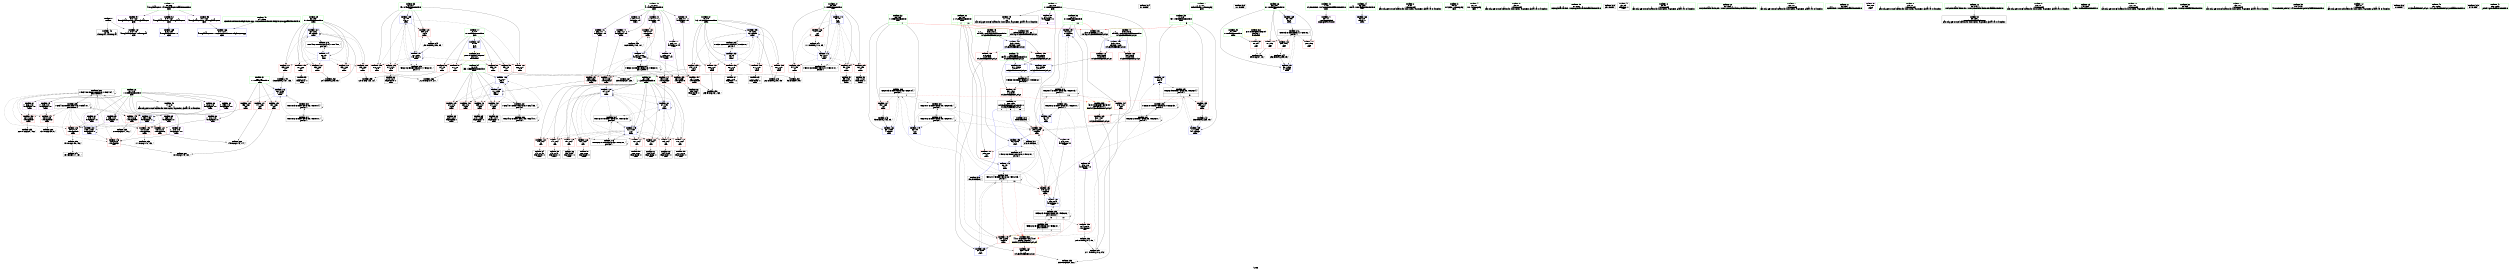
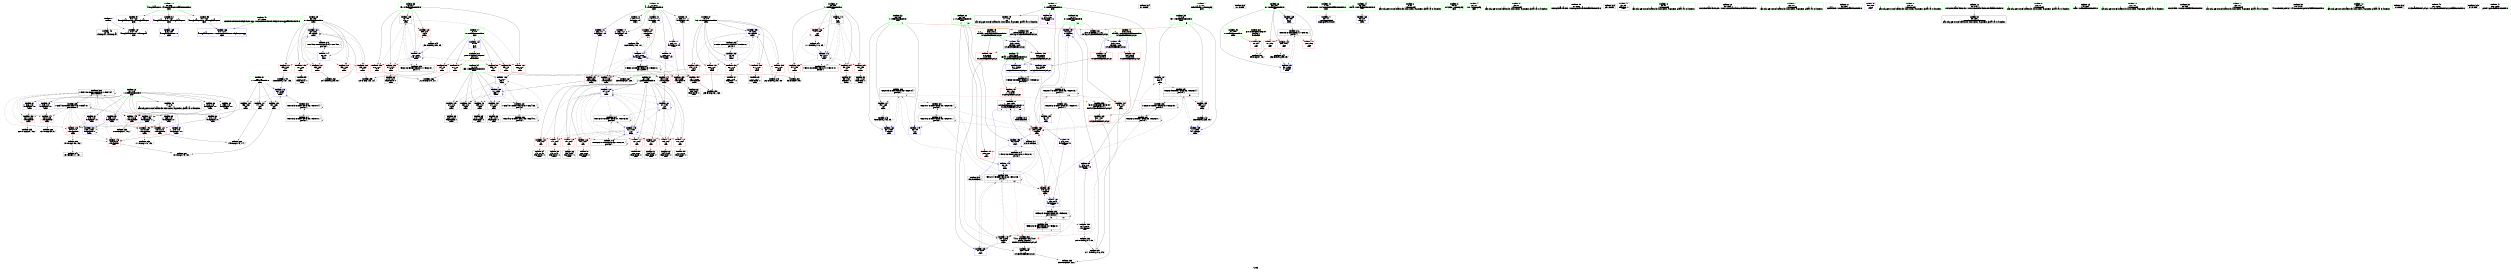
node "NodeID: 157": text "_ZSt3maxIiERKT_S2_S2_" -> "_ZSt3argument_S2_S2_"
